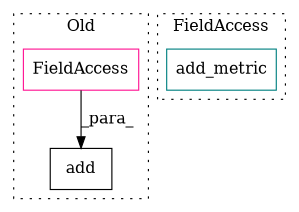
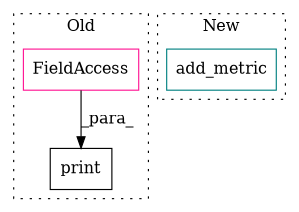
cluster "FieldAccess": label "FieldAccess" -> "New"
node "add": label "add" -> "print"
